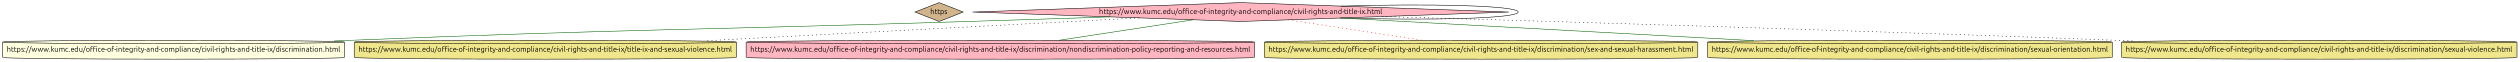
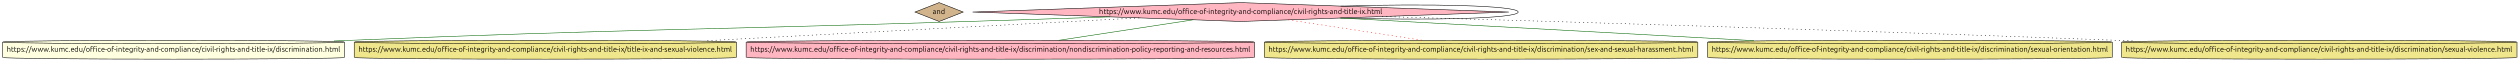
node "https": label "https" -> "and"
